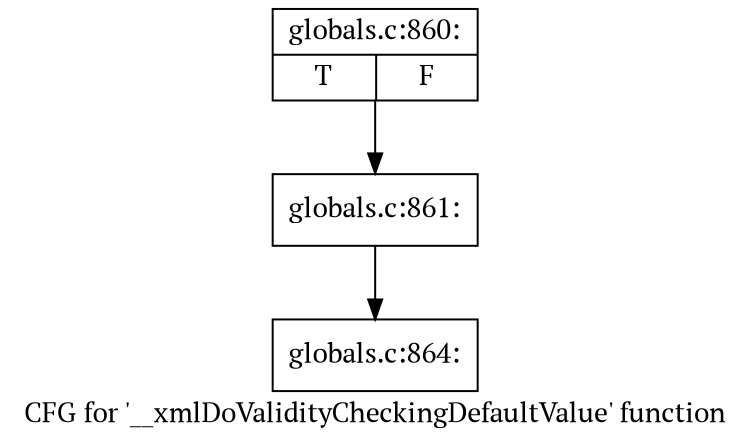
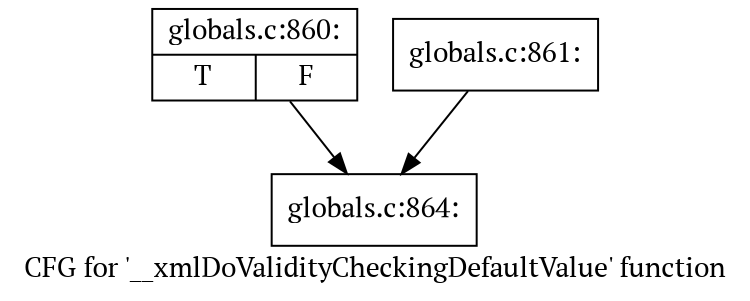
edge "globals.c:860:" -> "globals.c:861:": now "globals.c:860:" -> "globals.c:864:"
